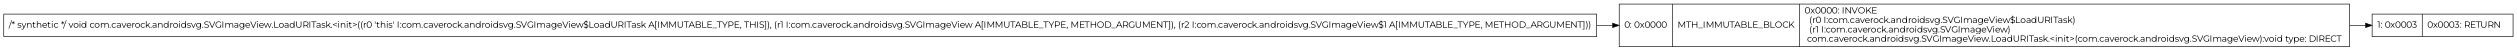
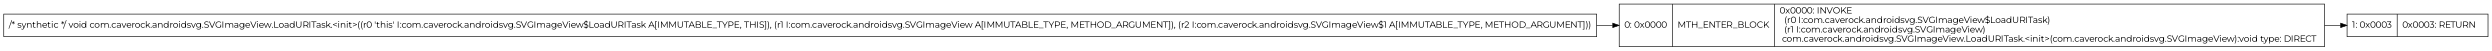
node "0: 0x0000": text "MTH_IMMUTABLE_BLOCK" -> "MTH_ENTER_BLOCK"
